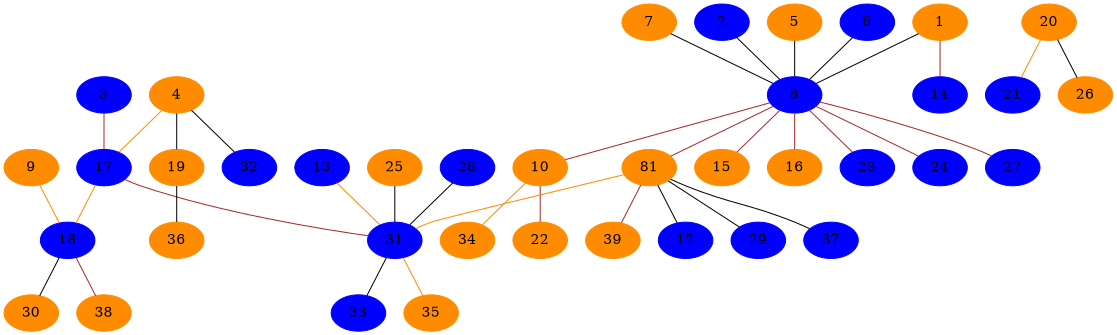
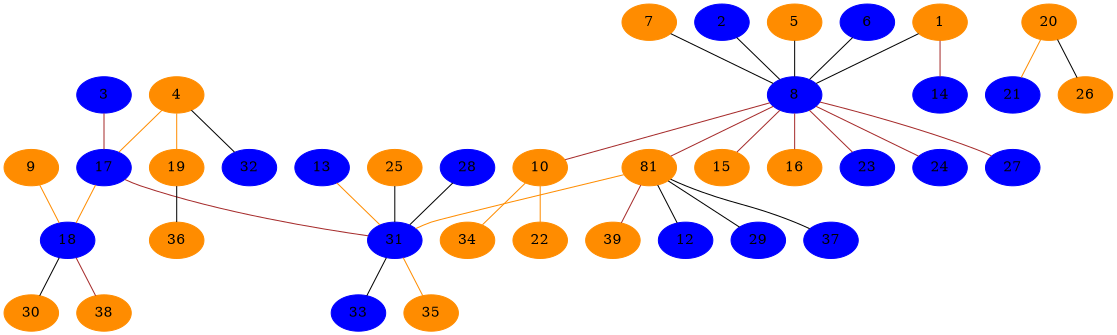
edge "4" -- "19": color black -> darkorange
edge "10" -- "22": color brown -> darkorange
